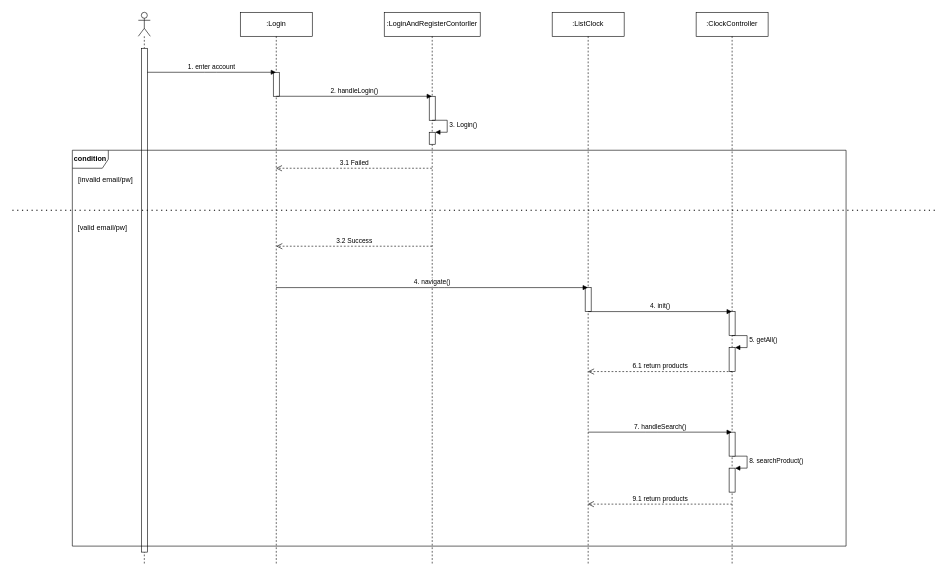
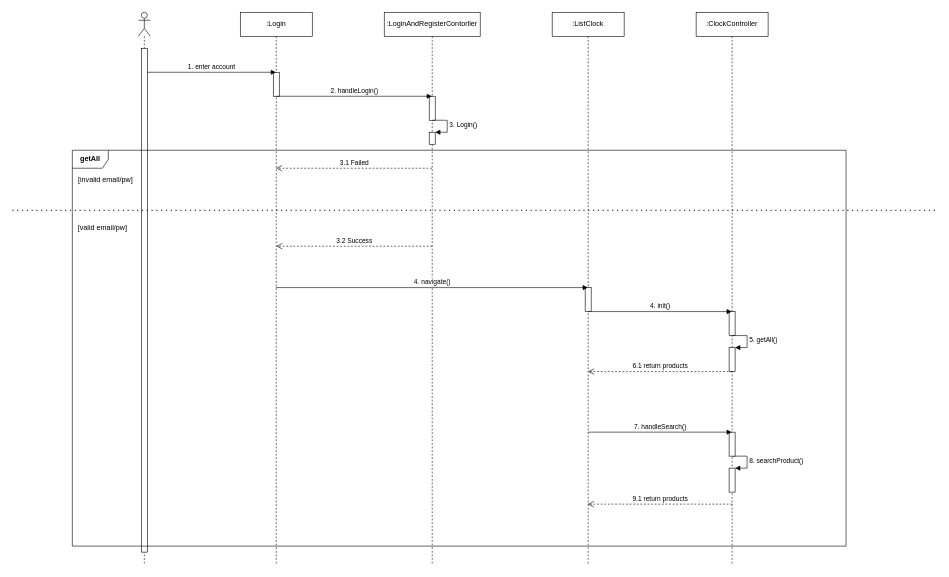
node "condition": label "condition" -> "getAll"
